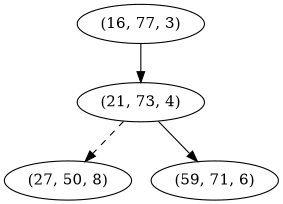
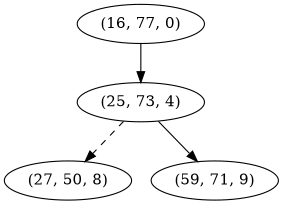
node "(16, 77, 3)": label "(16, 77, 3)" -> "(16, 77, 0)"
node "(21, 73, 4)": label "(21, 73, 4)" -> "(25, 73, 4)"
node "(59, 71, 6)": label "(59, 71, 6)" -> "(59, 71, 9)"
